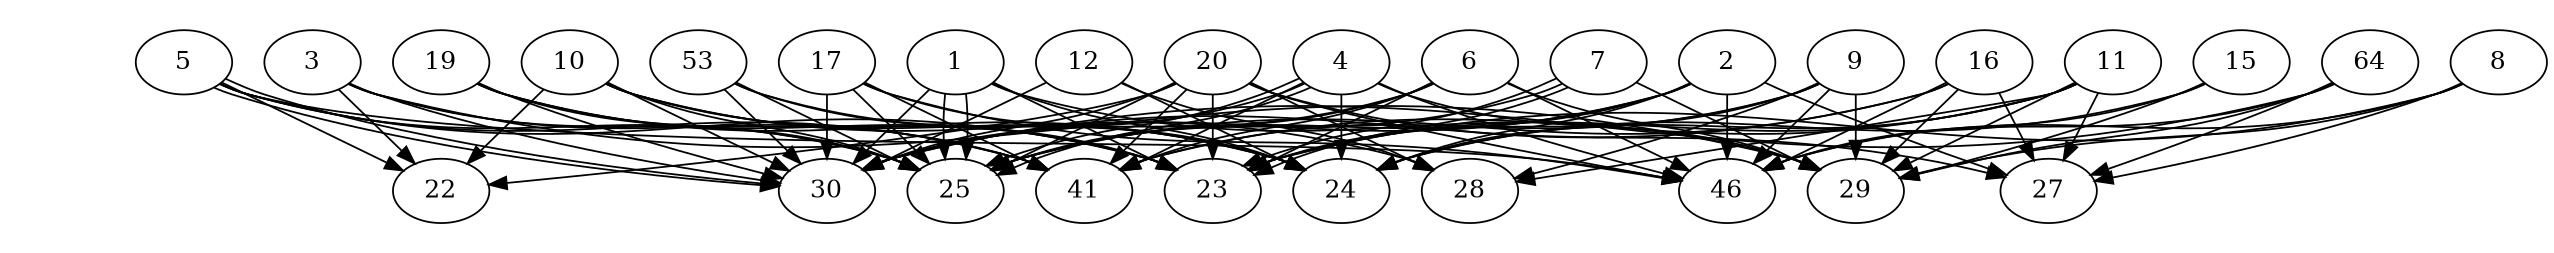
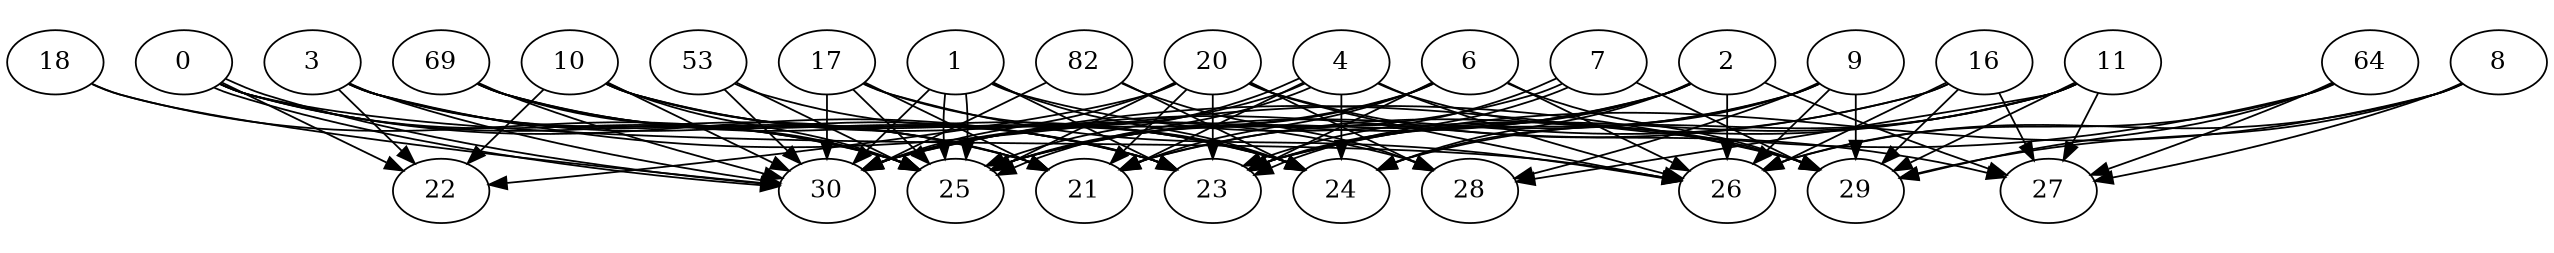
node "18": added
node "5": label "5" -> "0"
node "19": label "19" -> "69"
node "12": label "12" -> "82"
node "15": removed
edge "53" -> "23": now "3" -> "23"
node "41": label "41" -> "21"
node "46": label "46" -> "26"
